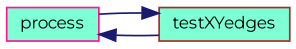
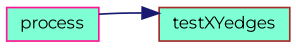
edge "testXYedges" -> "process": removed
